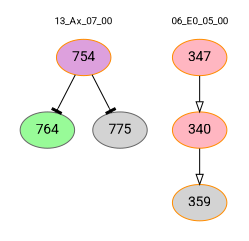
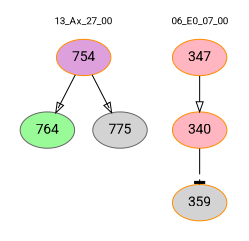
cluster "13_Ax_07_00": label "13_Ax_07_00" -> "13_Ax_27_00"
cluster "06_E0_05_00": label "06_E0_05_00" -> "06_E0_07_00"
edge "754" -> "764": arrowhead tee -> onormal
edge "754" -> "775": arrowhead tee -> onormal
edge "340" -> "359": arrowhead onormal -> tee
